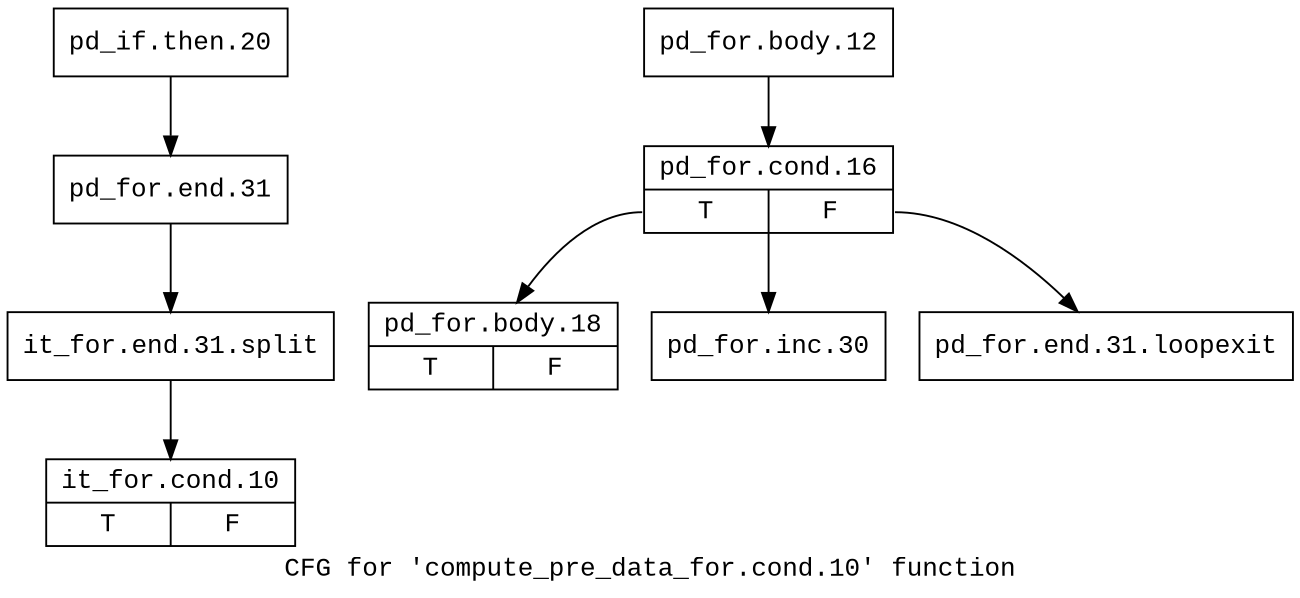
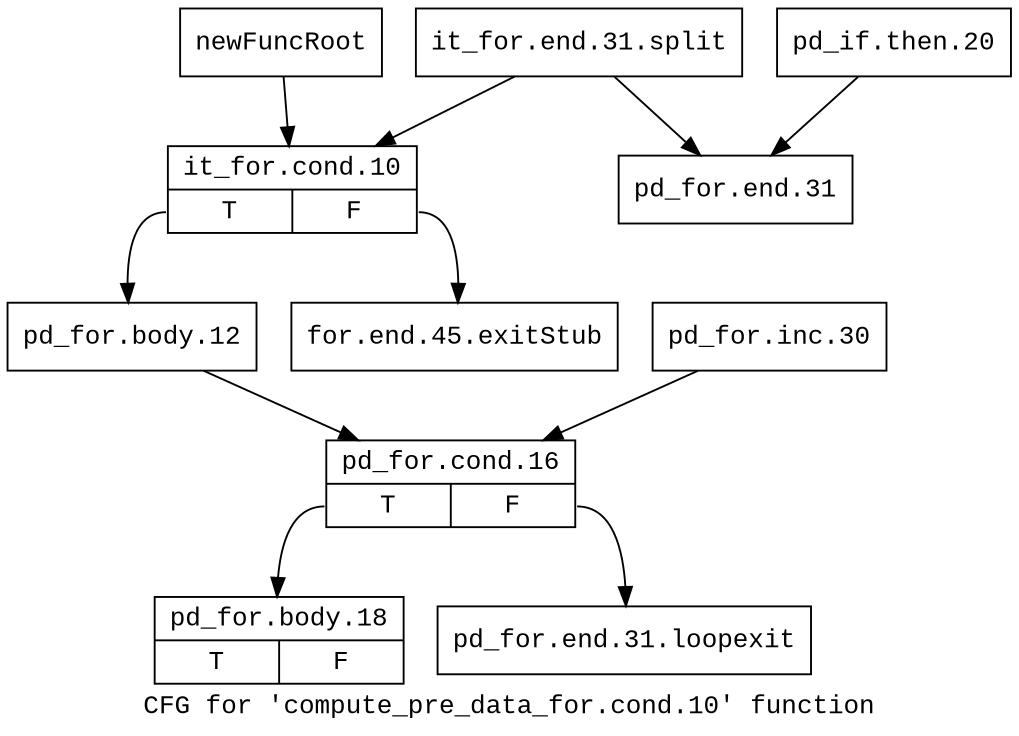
node "newFuncRoot": added
edge "it_for.cond.10" -> "pd_for.body.12": added
edge "pd_for.end.31" -> "it_for.end.31.split": reversed
edge "pd_for.cond.16" -> "pd_for.inc.30": reversed
node "for.end.45.exitStub": added
